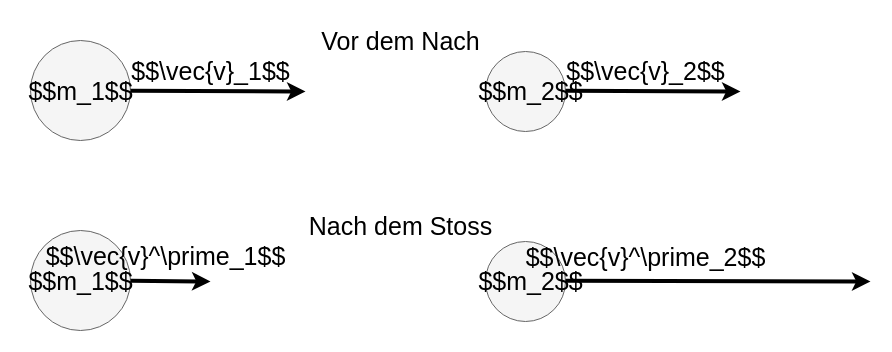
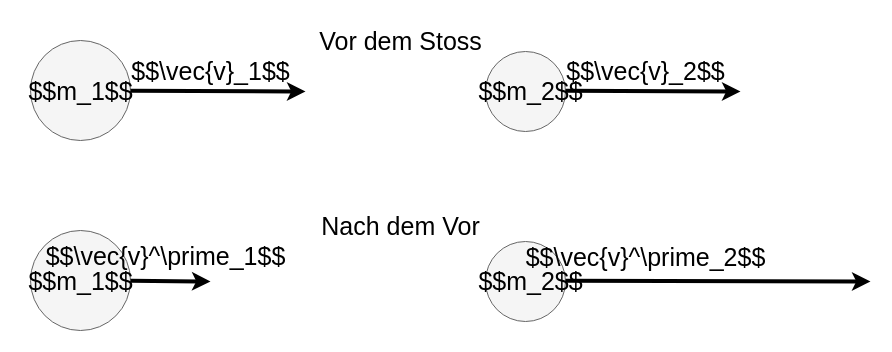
node "Vor dem Nach": label "Vor dem Nach" -> "Vor dem Stoss"
node "Nach dem Stoss": label "Nach dem Stoss" -> "Nach dem Vor"
